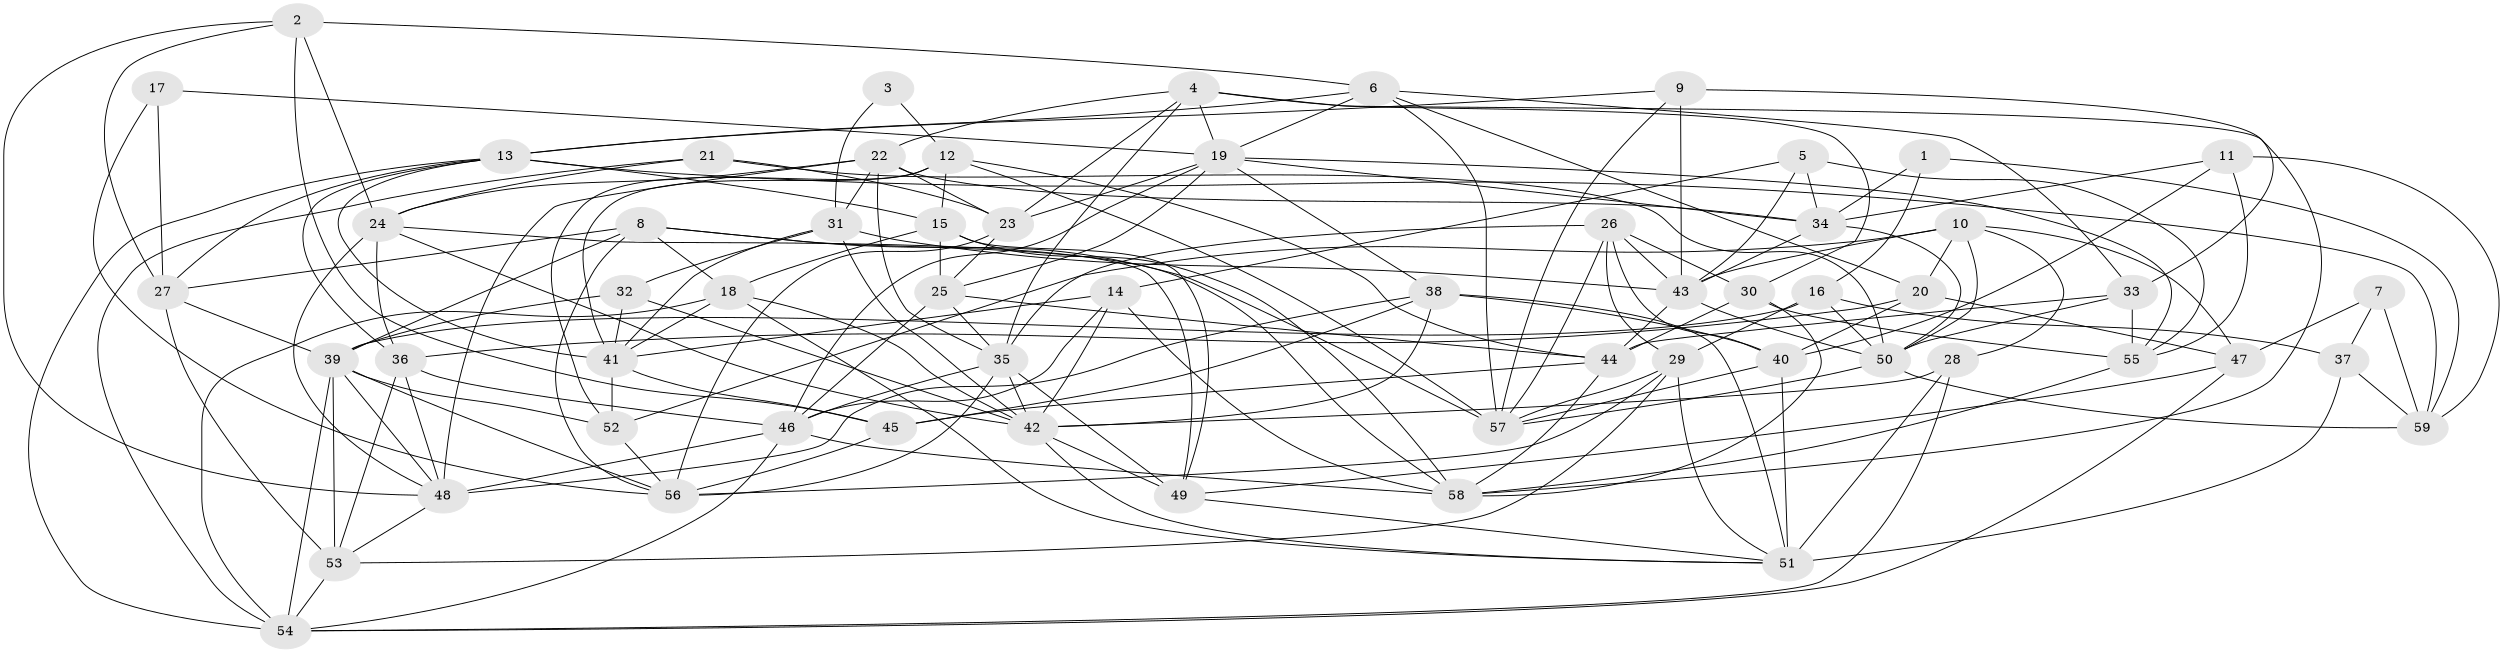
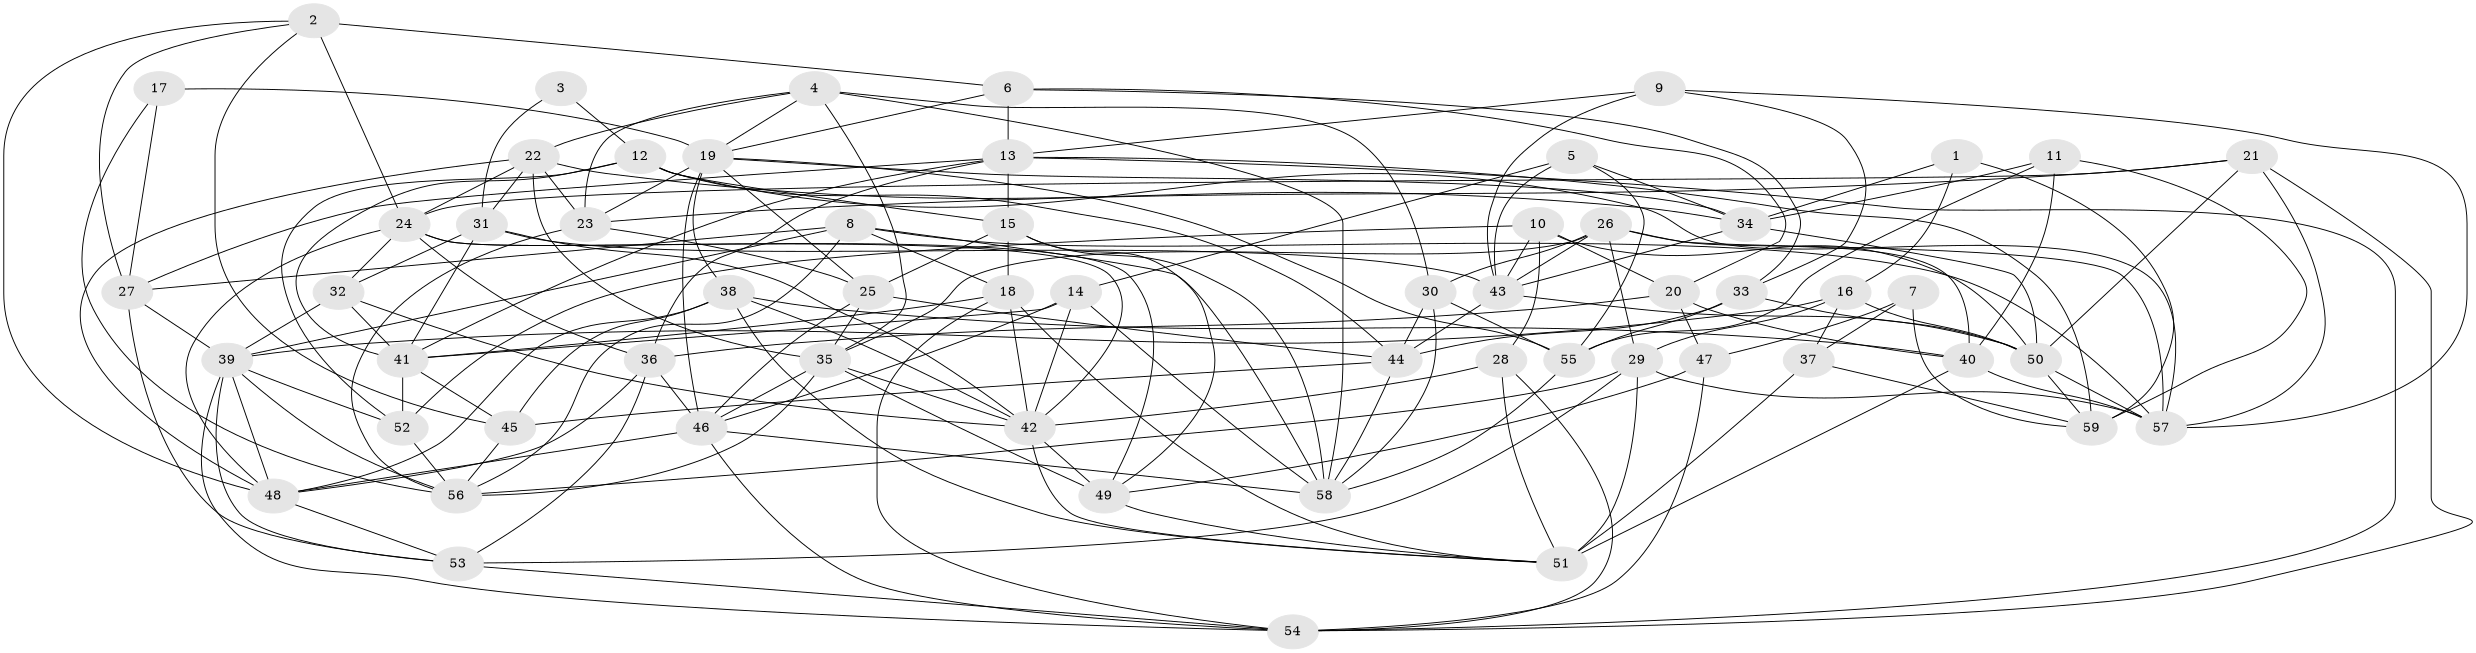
edge "6" -- "57": now "21" -- "57"
edge "10" -- "47": removed
edge "24" -- "32": added
